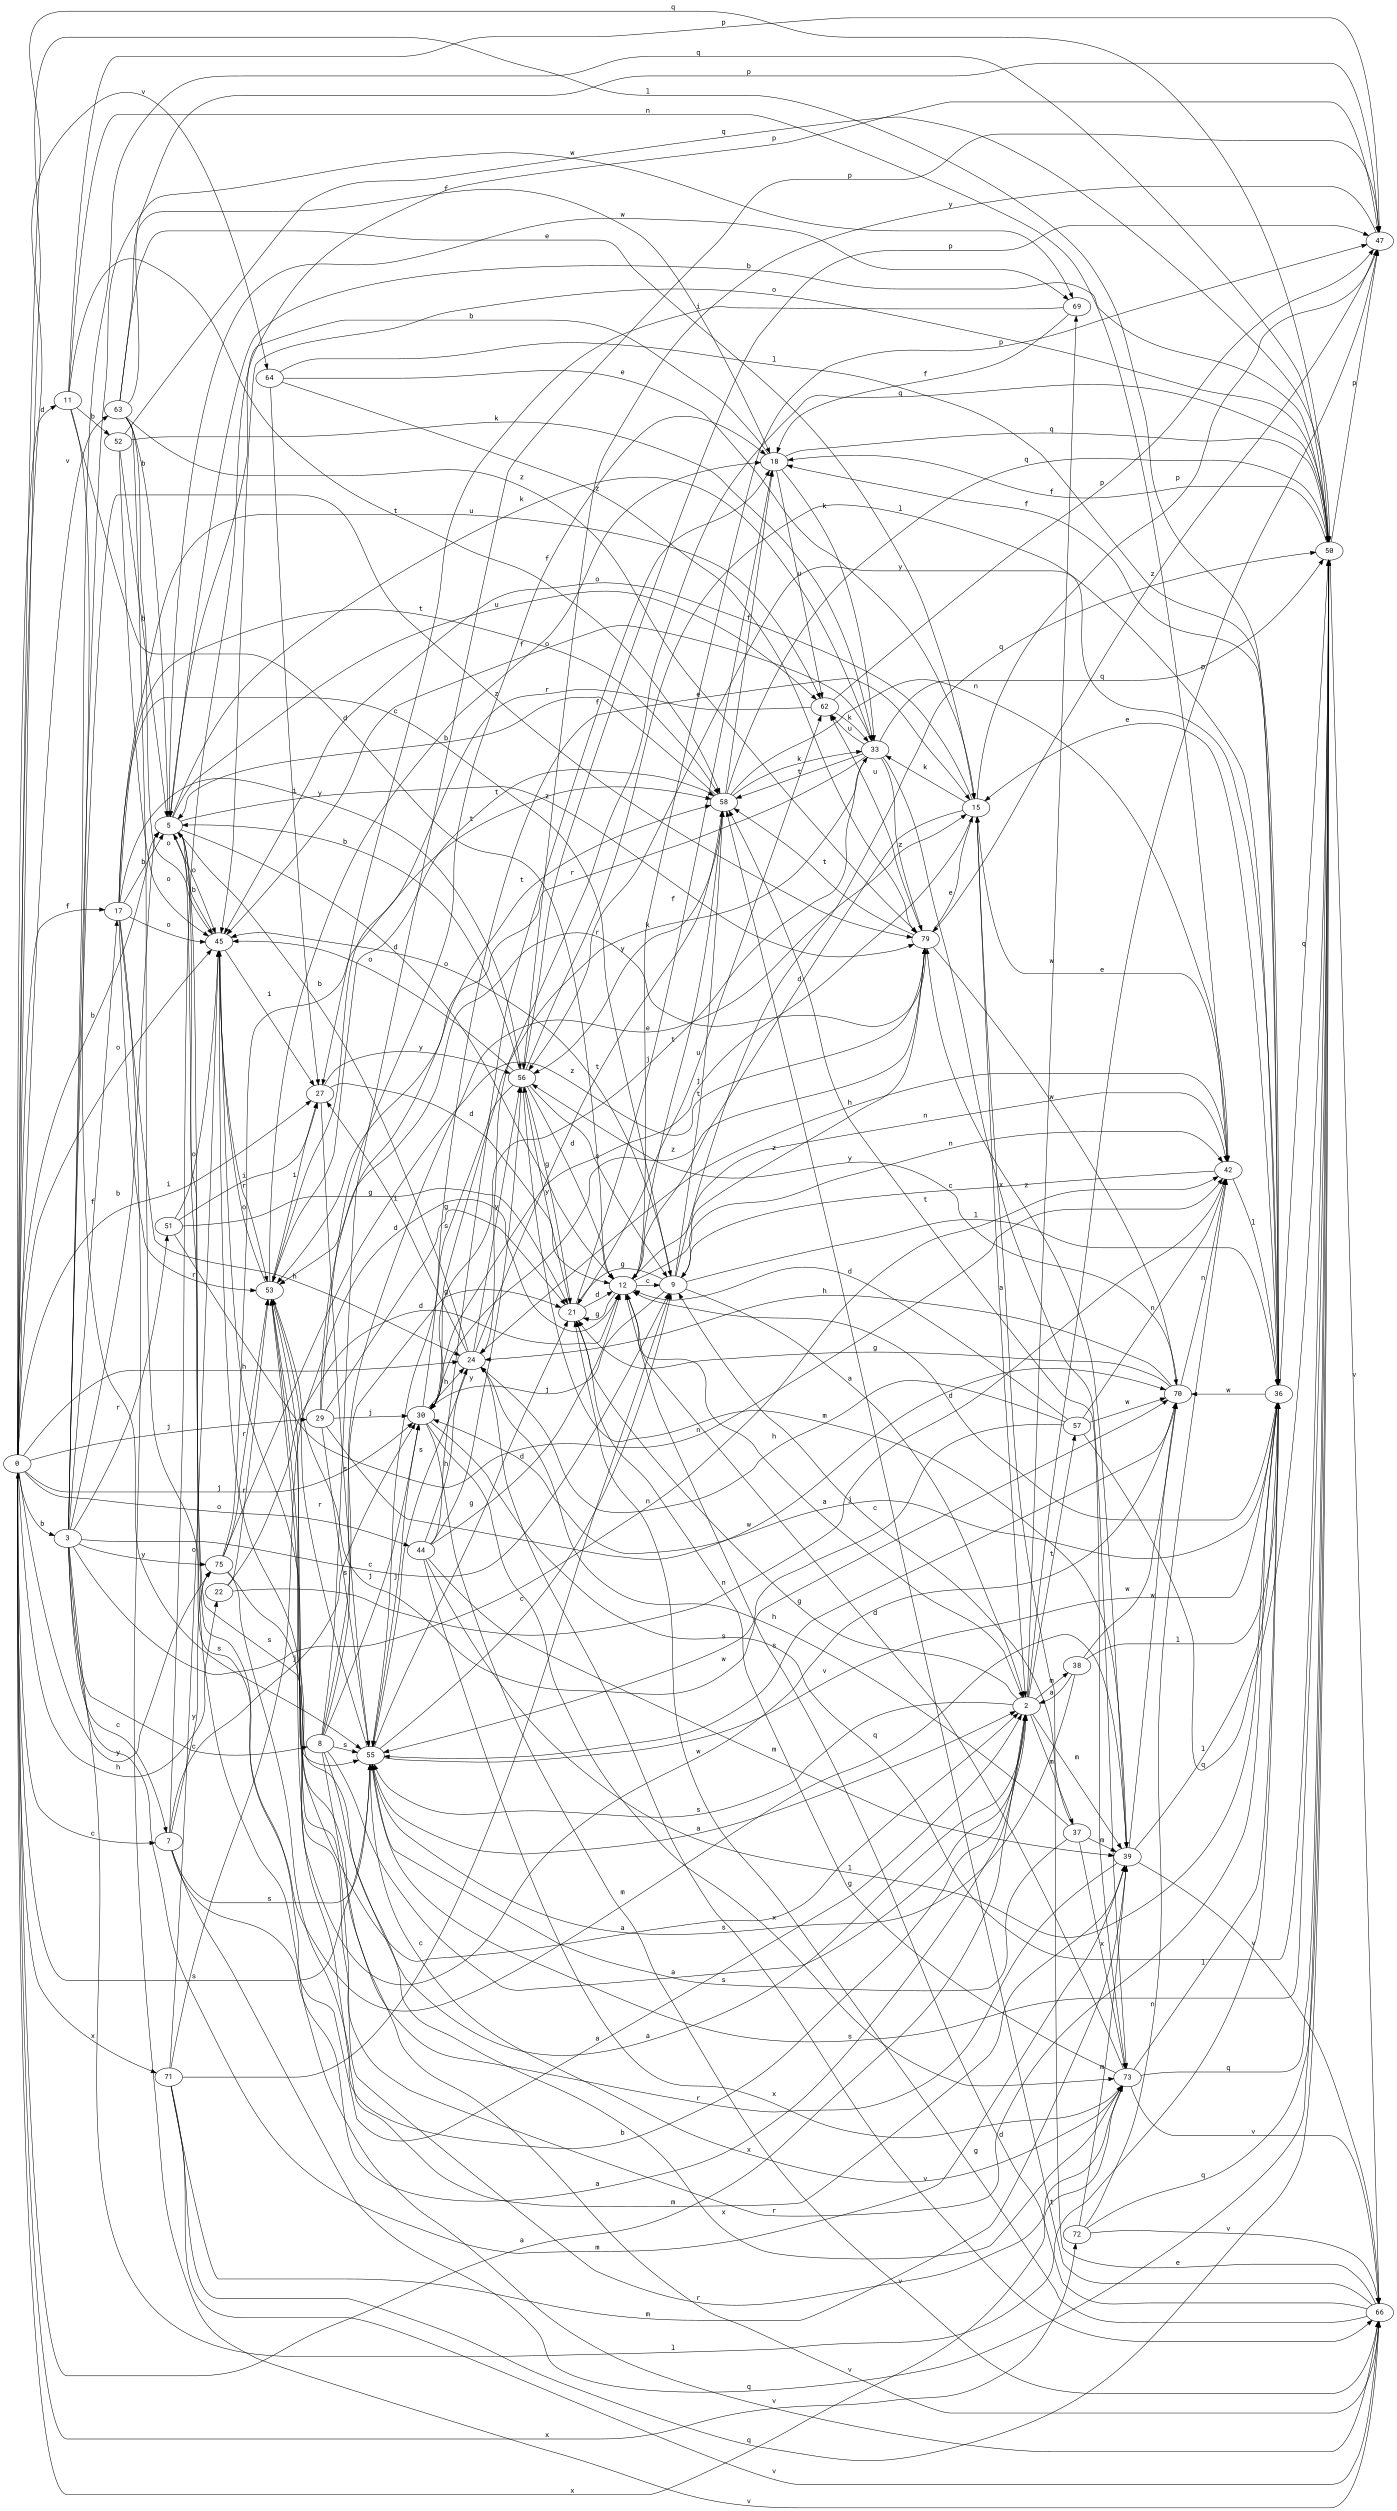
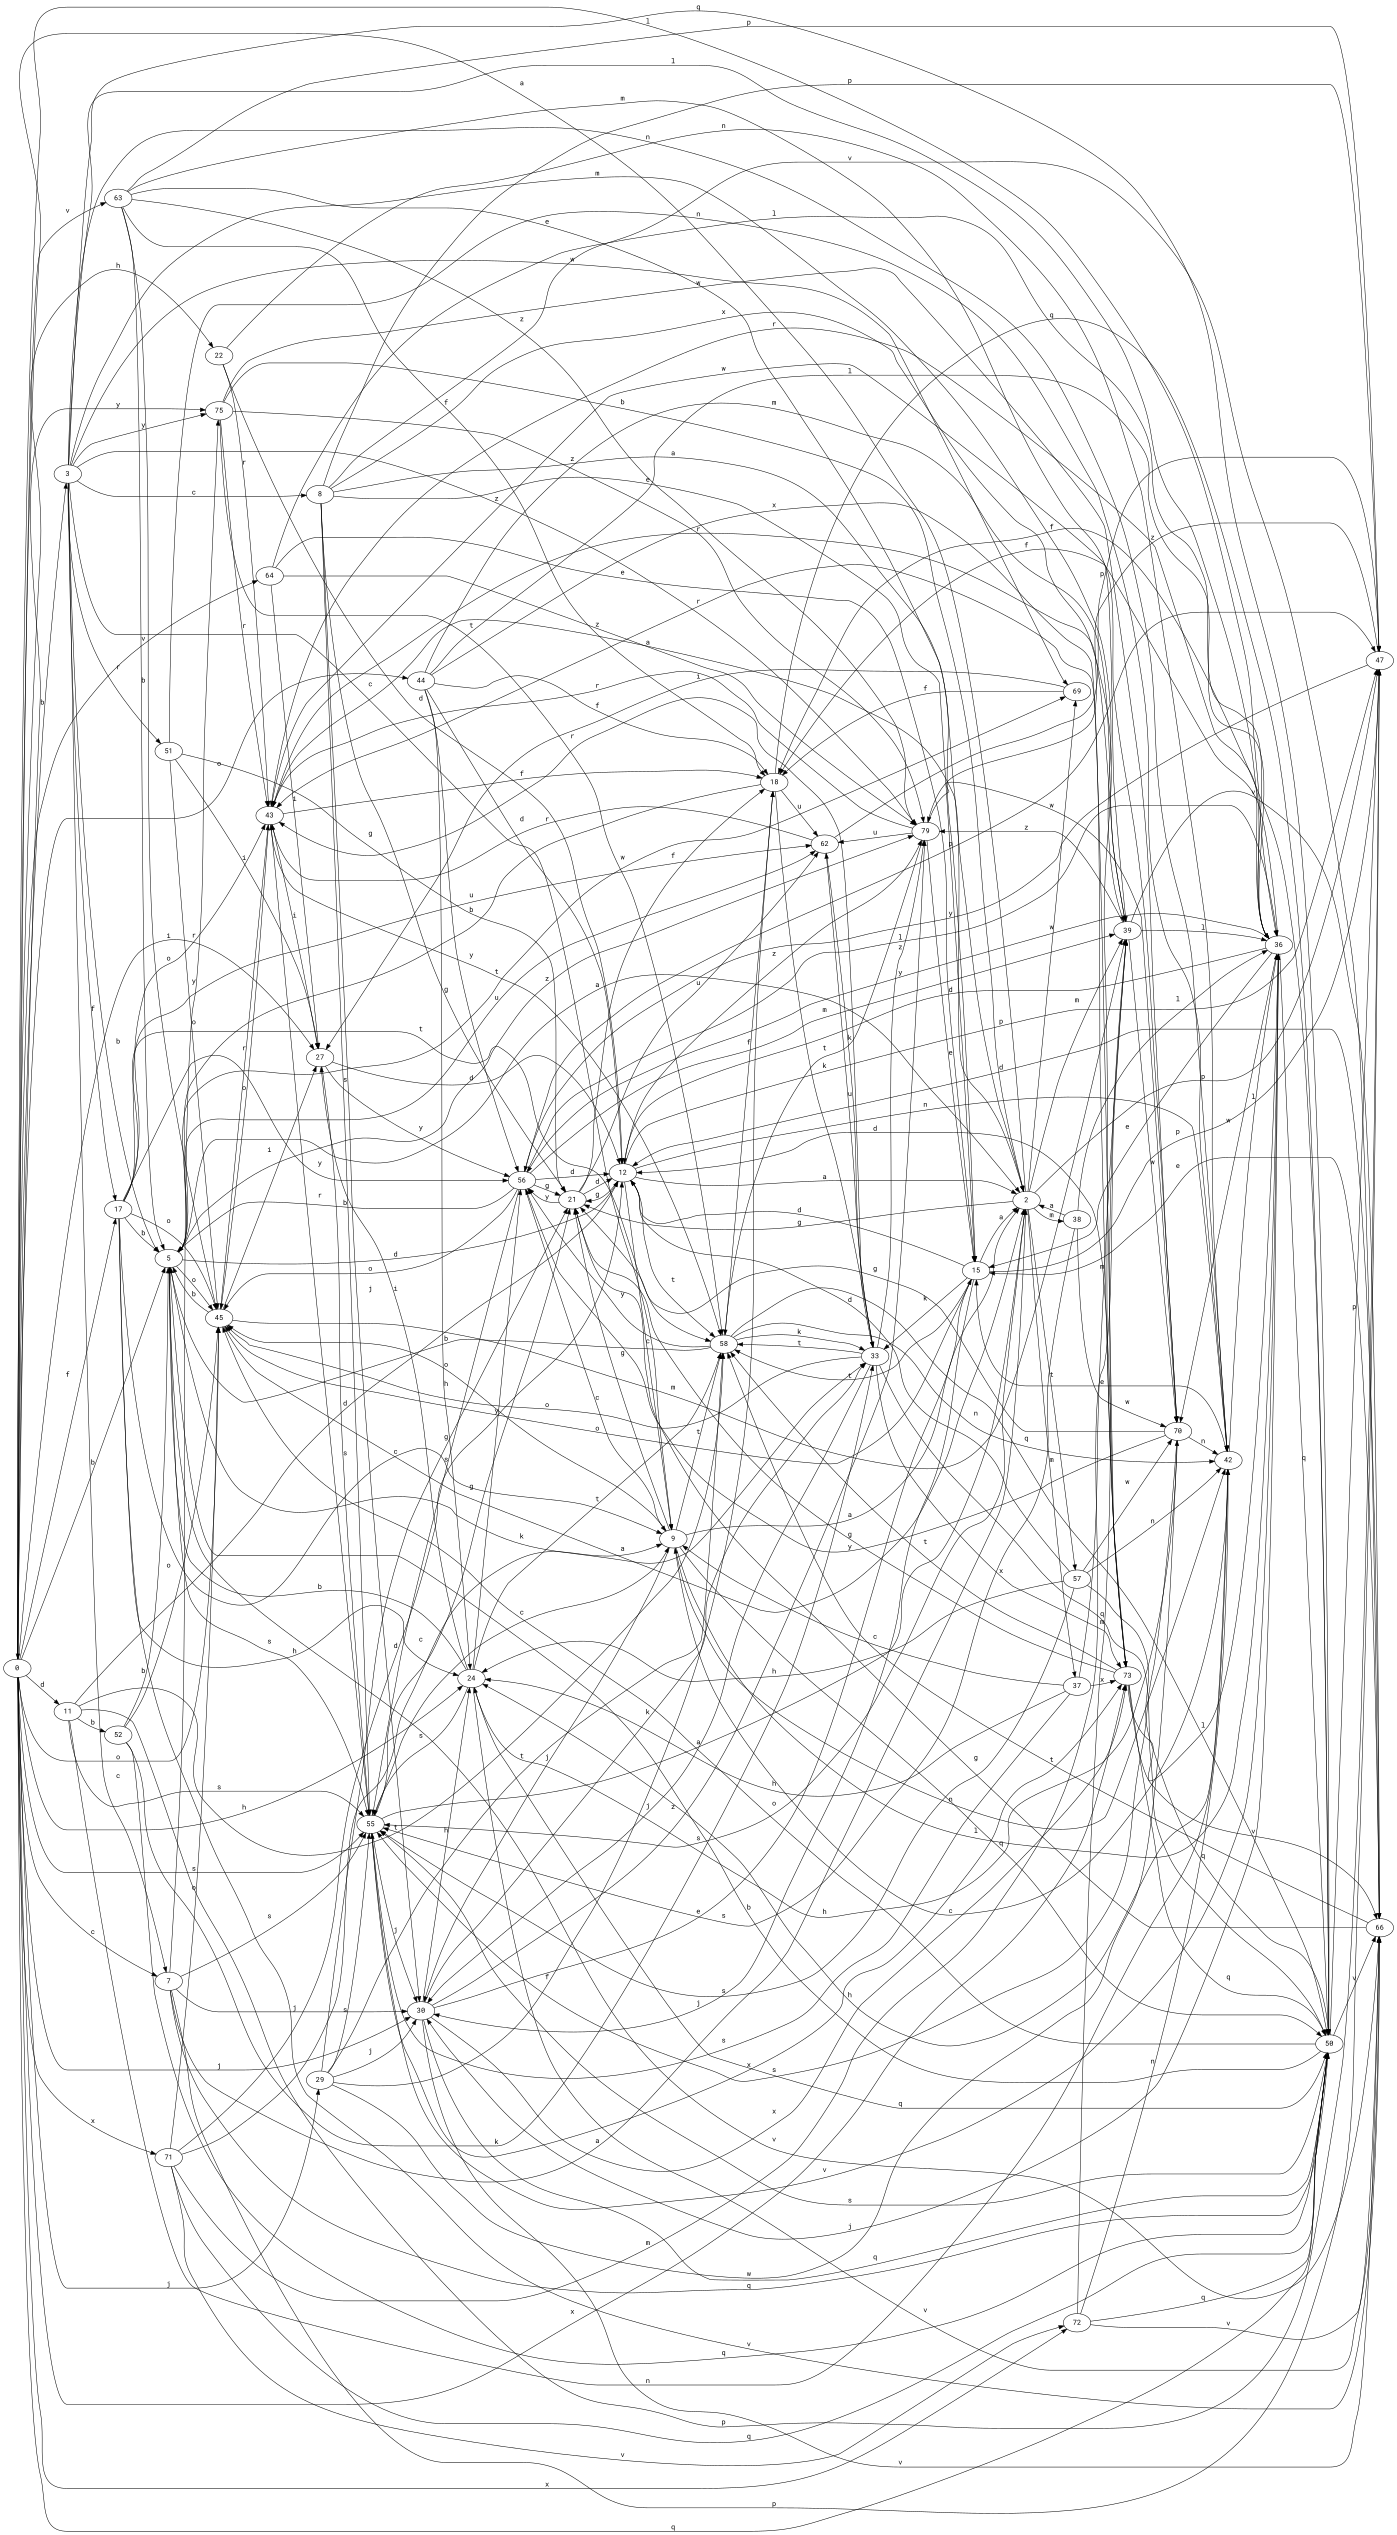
node "53": label "53" -> "43"
edge "15" -> "58": added, label "t"
edge "71" -> "66": now "71" -> "72"
